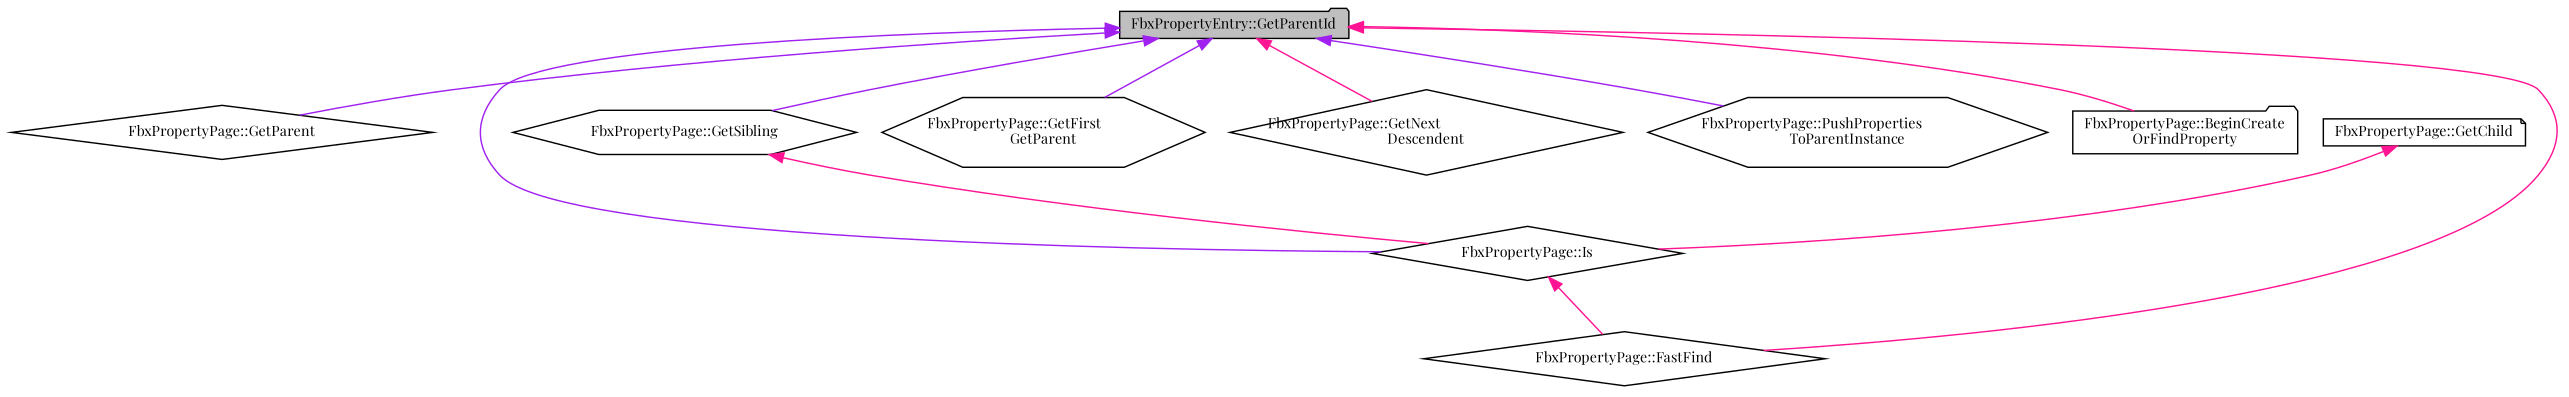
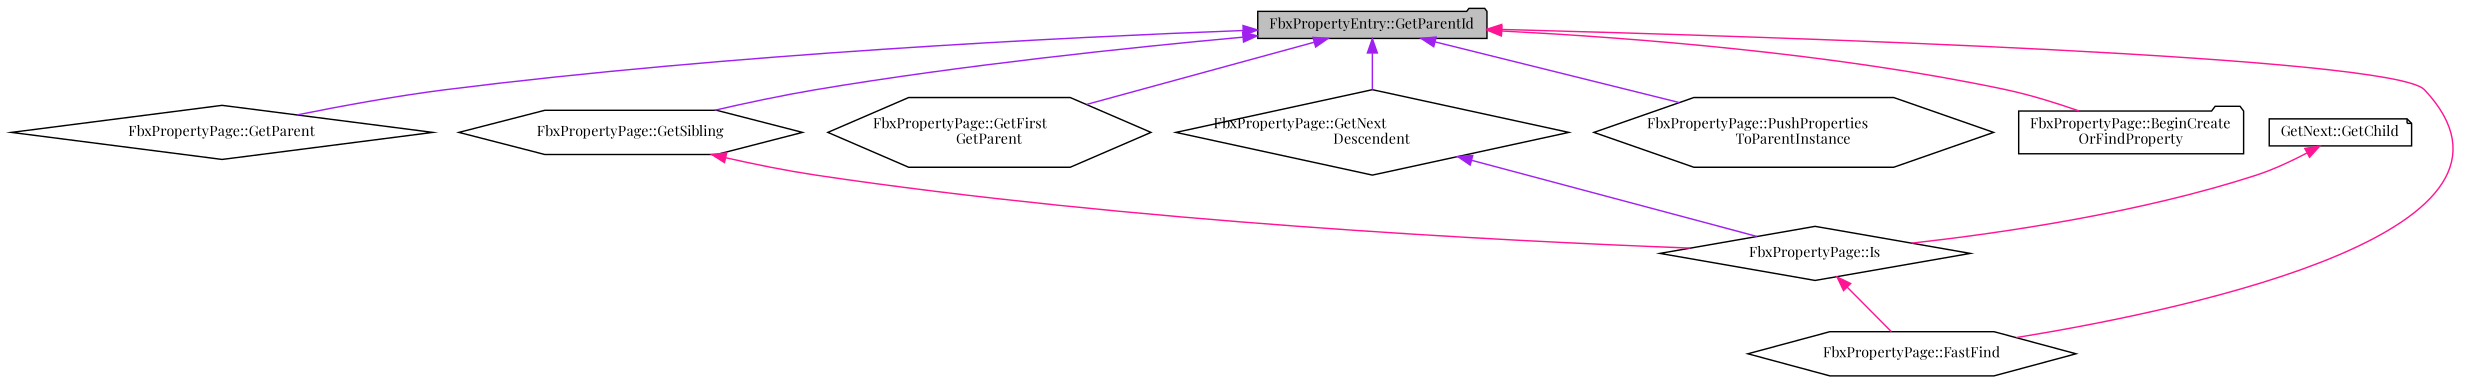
edge "FbxPropertyPage::GetNext Descendent" -> "FbxPropertyEntry::GetParentId": color deeppink -> purple
node "FbxPropertyPage::GetChild": label "FbxPropertyPage::GetChild" -> "GetNext::GetChild"
edge "FbxPropertyPage::Is" -> "FbxPropertyEntry::GetParentId": now "FbxPropertyPage::Is" -> "FbxPropertyPage::GetNext Descendent"
node "FbxPropertyPage::FastFind": shape diamond -> hexagon
